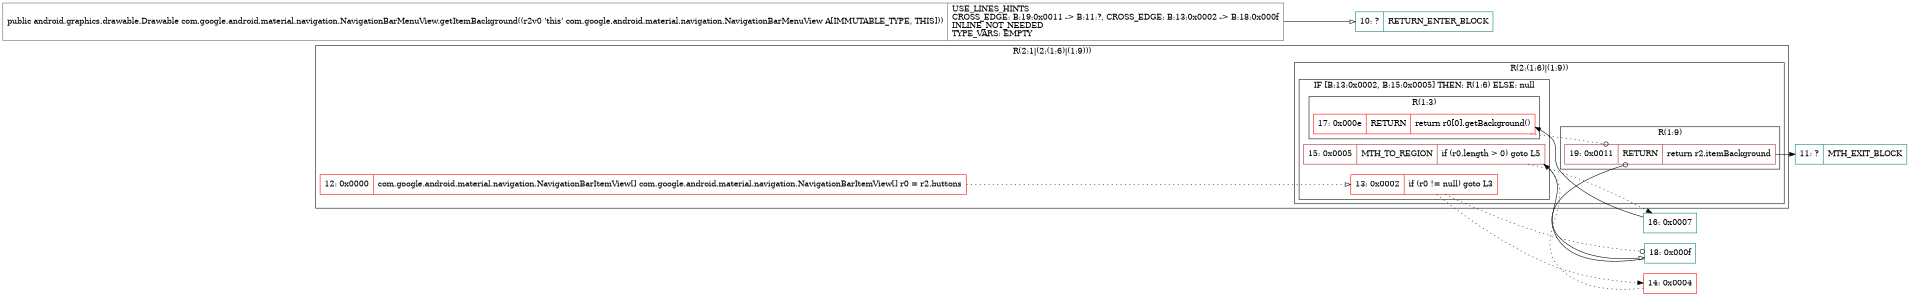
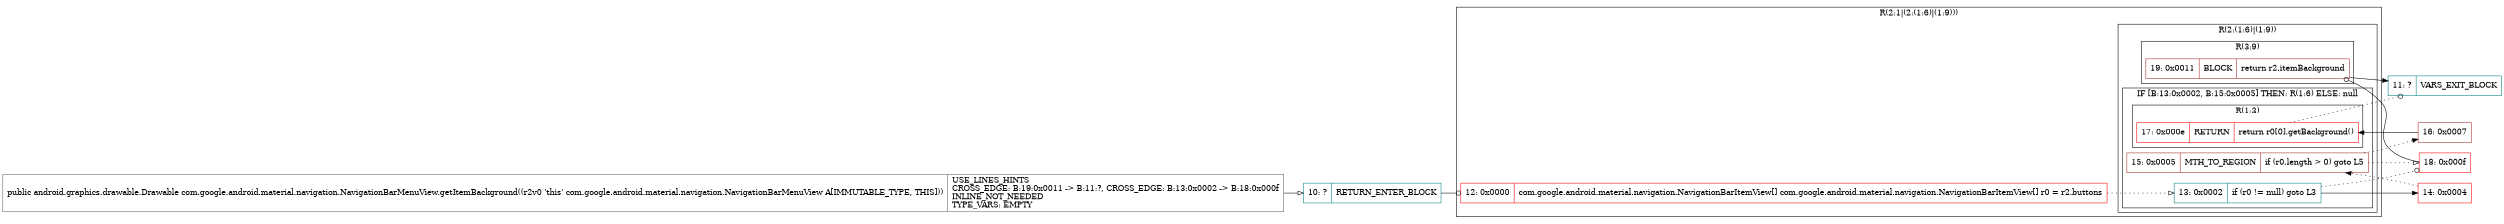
cluster "R(1:9)": label "R(1:9)" -> "R(3:9)"
edge "17: 0x000e" -> "19: 0x0011": now "17: 0x000e" -> "11: ?"
node "19: 0x0011": text "RETURN" -> "BLOCK"
node "11: ?": text "MTH_EXIT_BLOCK" -> "VARS_EXIT_BLOCK"
node "13: 0x0002": color red -> teal
edge "10: ?" -> "12: 0x0000": added
node "16: 0x0007": color teal -> brown
edge "15: 0x0005" -> "18: 0x000f": style solid -> dotted
node "18: 0x000f": color teal -> red
edge "13: 0x0002" -> "14: 0x0004": style dotted -> solid
